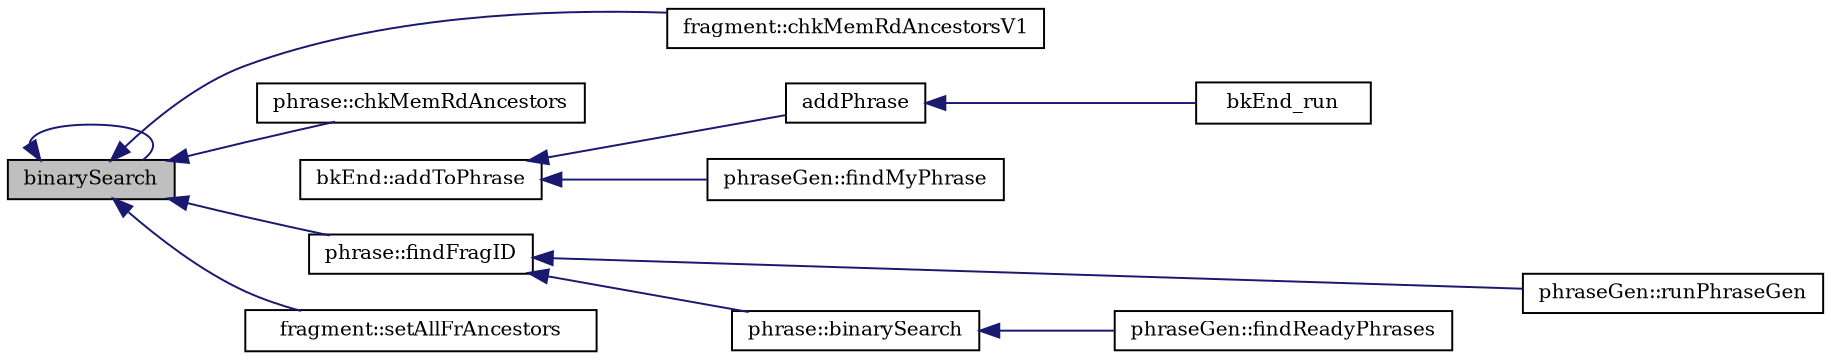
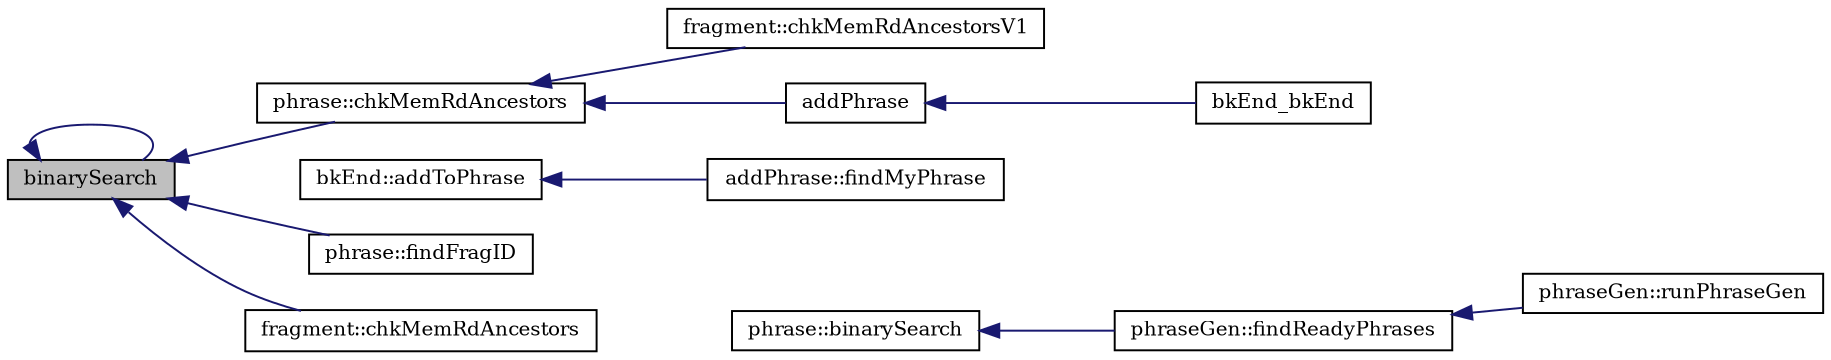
edge "fragment::chkMemRdAncestorsV1" -> "binarySearch": now "fragment::chkMemRdAncestorsV1" -> "phrase::chkMemRdAncestors"
node "bkEnd_run": label "bkEnd_run" -> "bkEnd_bkEnd"
edge "addPhrase" -> "bkEnd::addToPhrase": now "addPhrase" -> "phrase::chkMemRdAncestors"
node "phraseGen::findMyPhrase": label "phraseGen::findMyPhrase" -> "addPhrase::findMyPhrase"
edge "phraseGen::runPhraseGen" -> "phrase::findFragID": now "phraseGen::runPhraseGen" -> "phraseGen::findReadyPhrases"
edge "phrase::binarySearch" -> "phrase::findFragID": removed
node "fragment::setAllFrAncestors": label "fragment::setAllFrAncestors" -> "fragment::chkMemRdAncestors"
